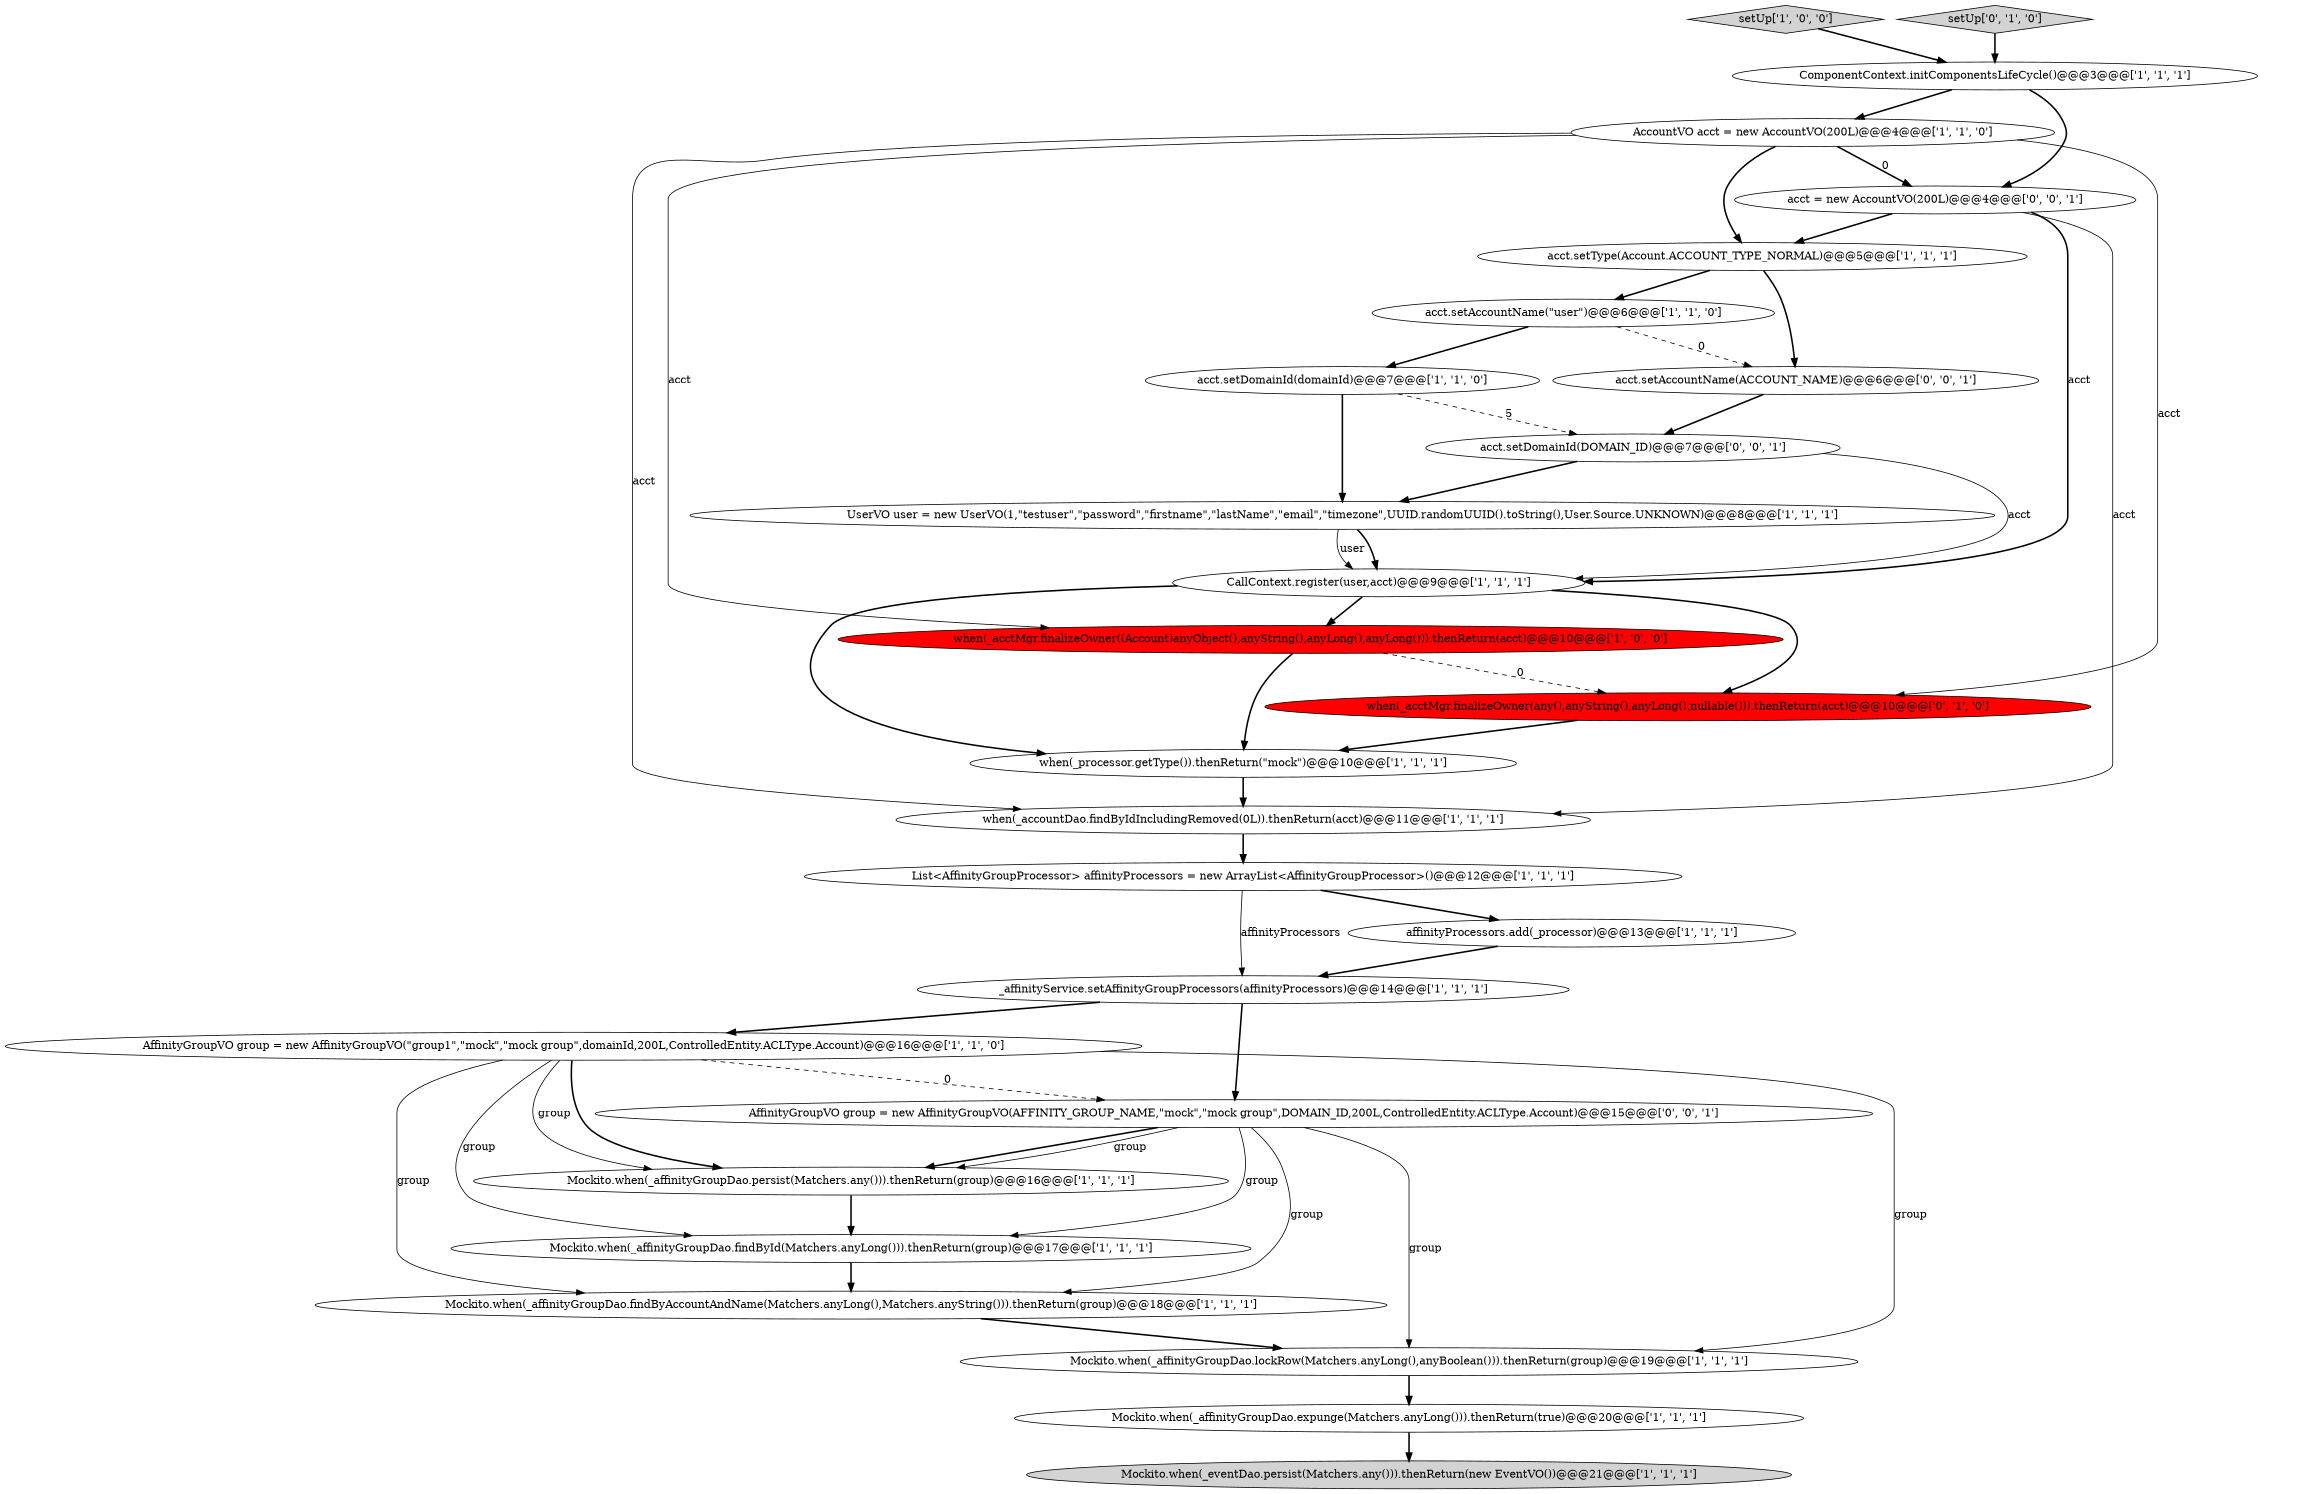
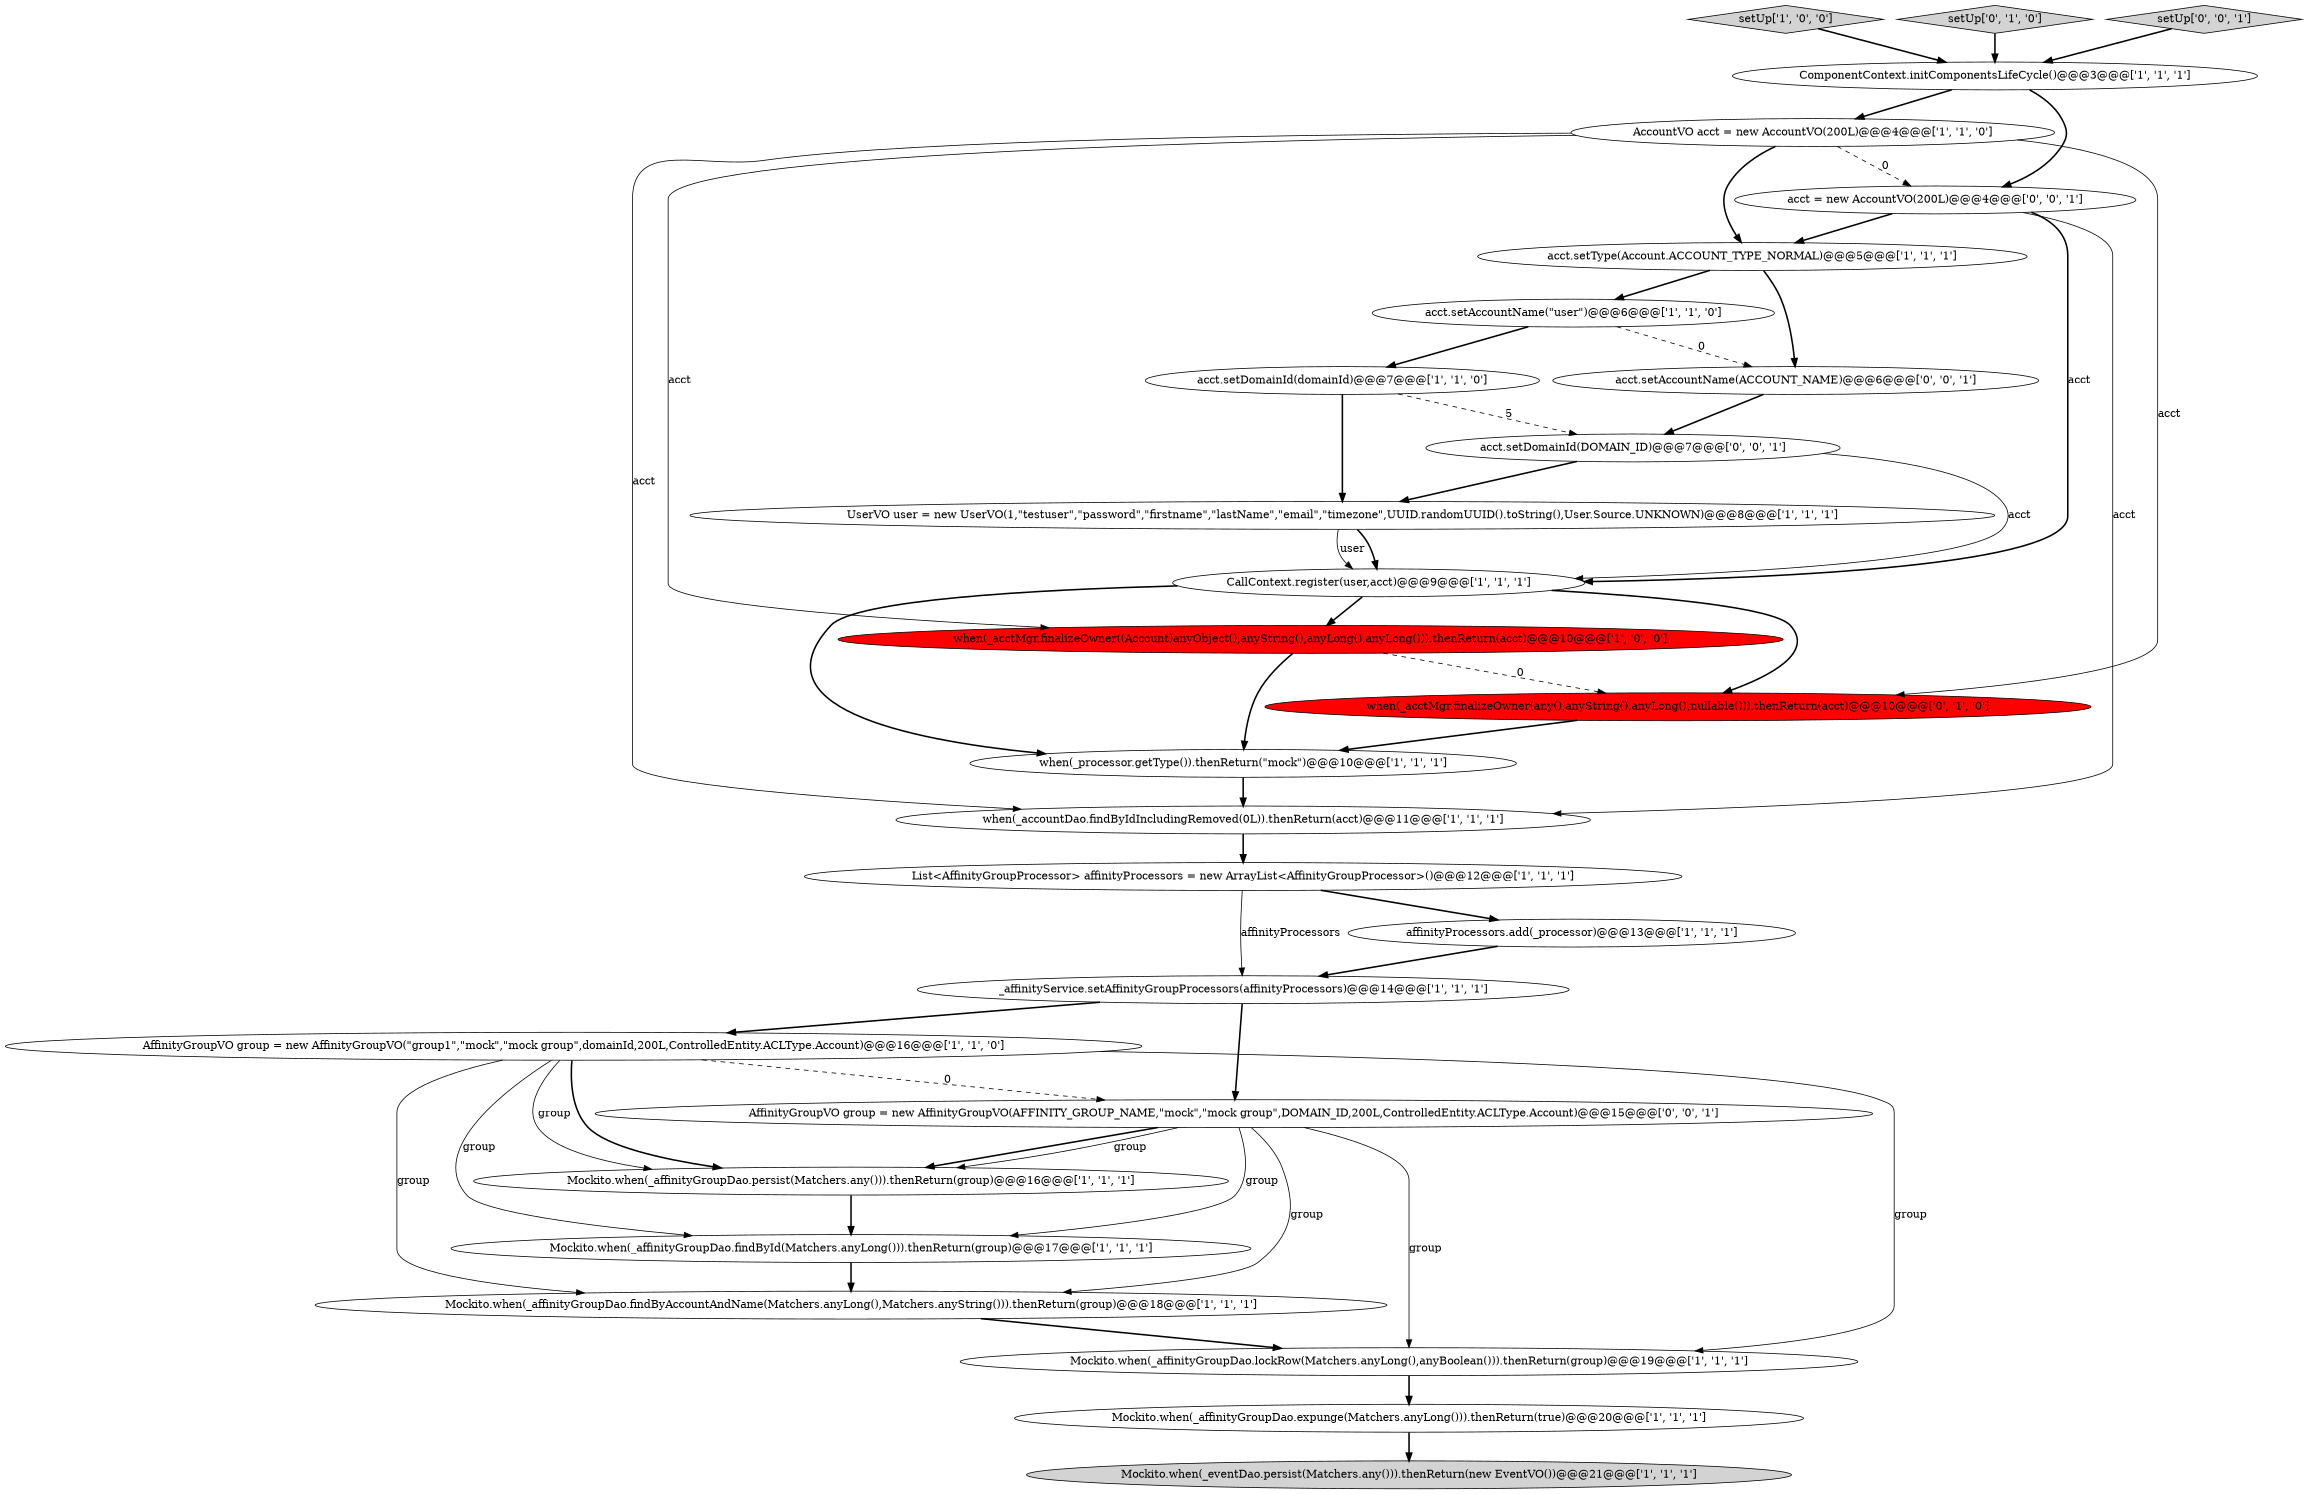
node "setUp['0', '0', '1']": added
edge "AccountVO acct = new AccountVO(200L)@@@4@@@['1', '1', '0']" -> "acct = new AccountVO(200L)@@@4@@@['0', '0', '1']": style bold -> dashed
